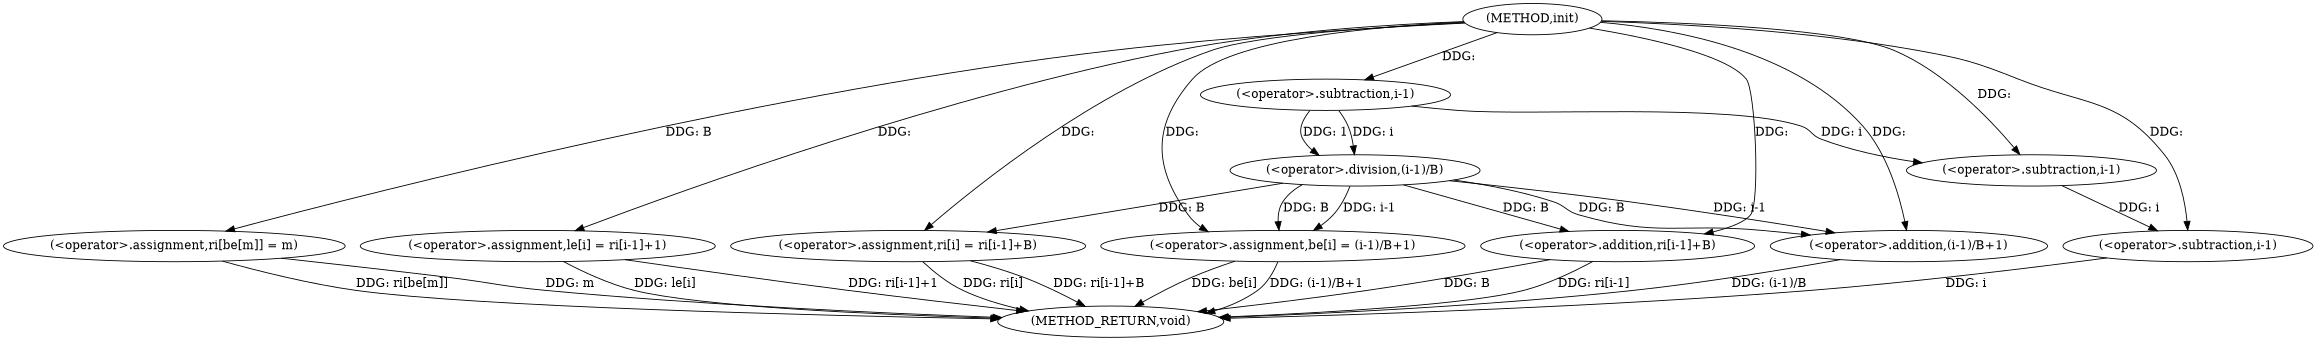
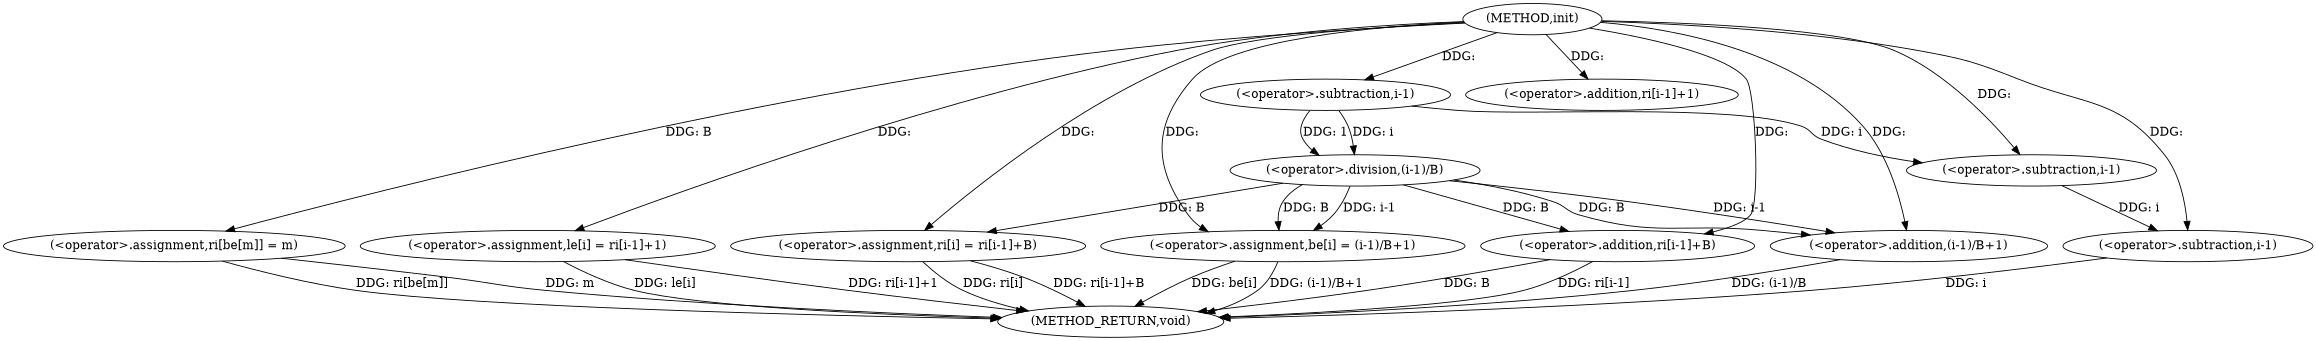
node "(<operator>.addition,ri[i-1]+1)": added
